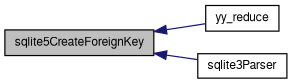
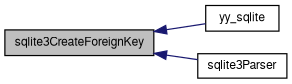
node "yy_reduce": label "yy_reduce" -> "yy_sqlite"
node "sqlite5CreateForeignKey": label "sqlite5CreateForeignKey" -> "sqlite3CreateForeignKey"
